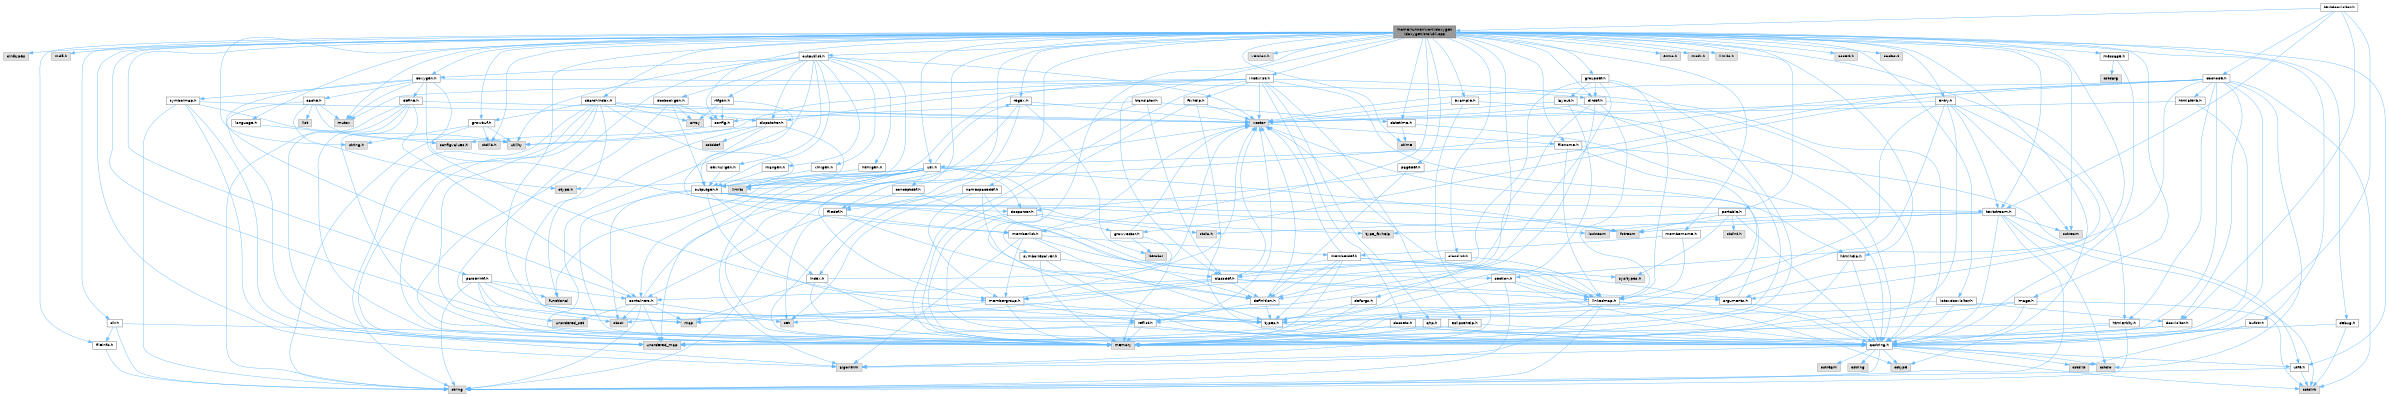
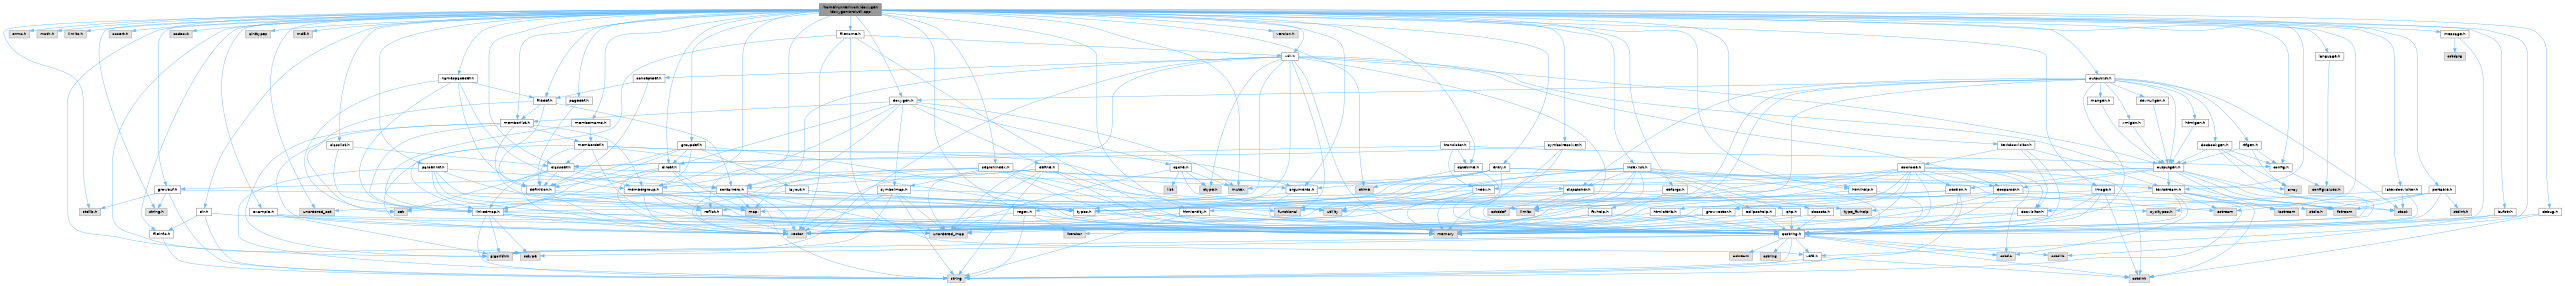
edge "textdocvisitor.h" -> "/home/runner/work/doxygen /doxygen/src/util.cpp": reversed
edge "vector" -> "filename.h": reversed
edge "searchindex.h" -> "string": now "searchindex.h" -> "symbolmap.h"
